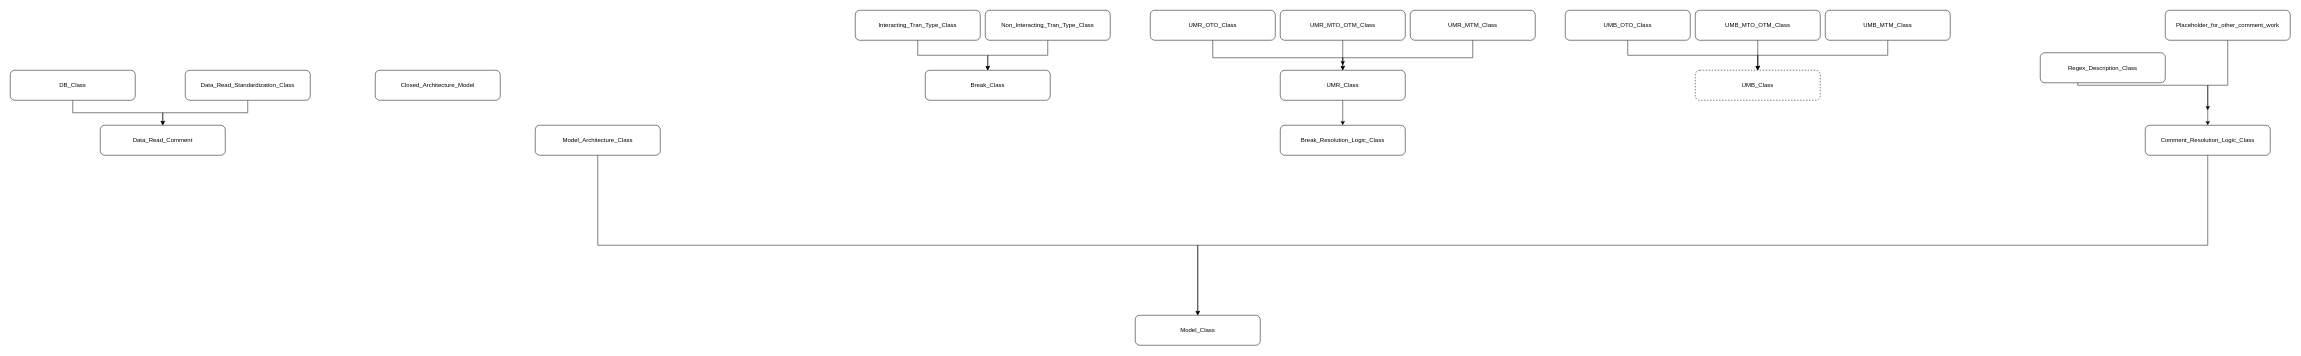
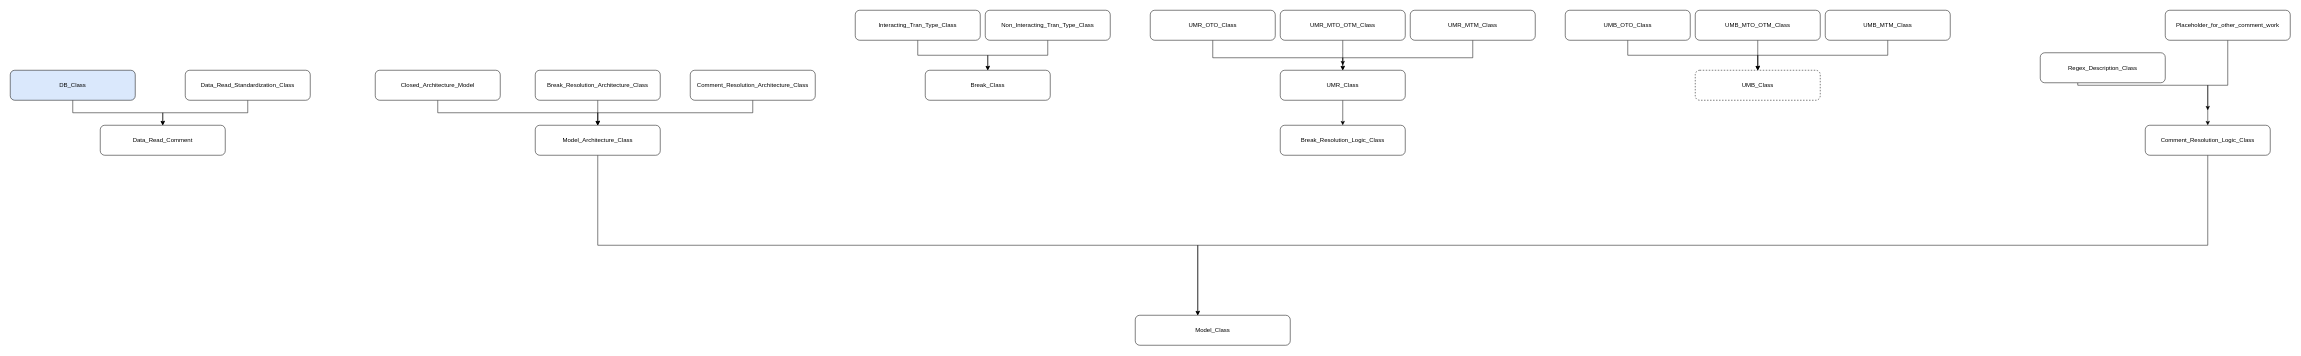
node "DB_Class": fillcolor #ffffff -> #dae8fc
node "Break_Resolution_Architecture_Class": added
node "Comment_Resolution_Architecture_Class": added
edge "Break_Resolution_Architecture_Class" -> "Model_Architecture_Class": added
edge "Comment_Resolution_Architecture_Class" -> "Model_Architecture_Class": added
edge "Closed_Architecture_Model" -> "Model_Architecture_Class": added
node "Model_Class": size 125x30 -> 155x30
